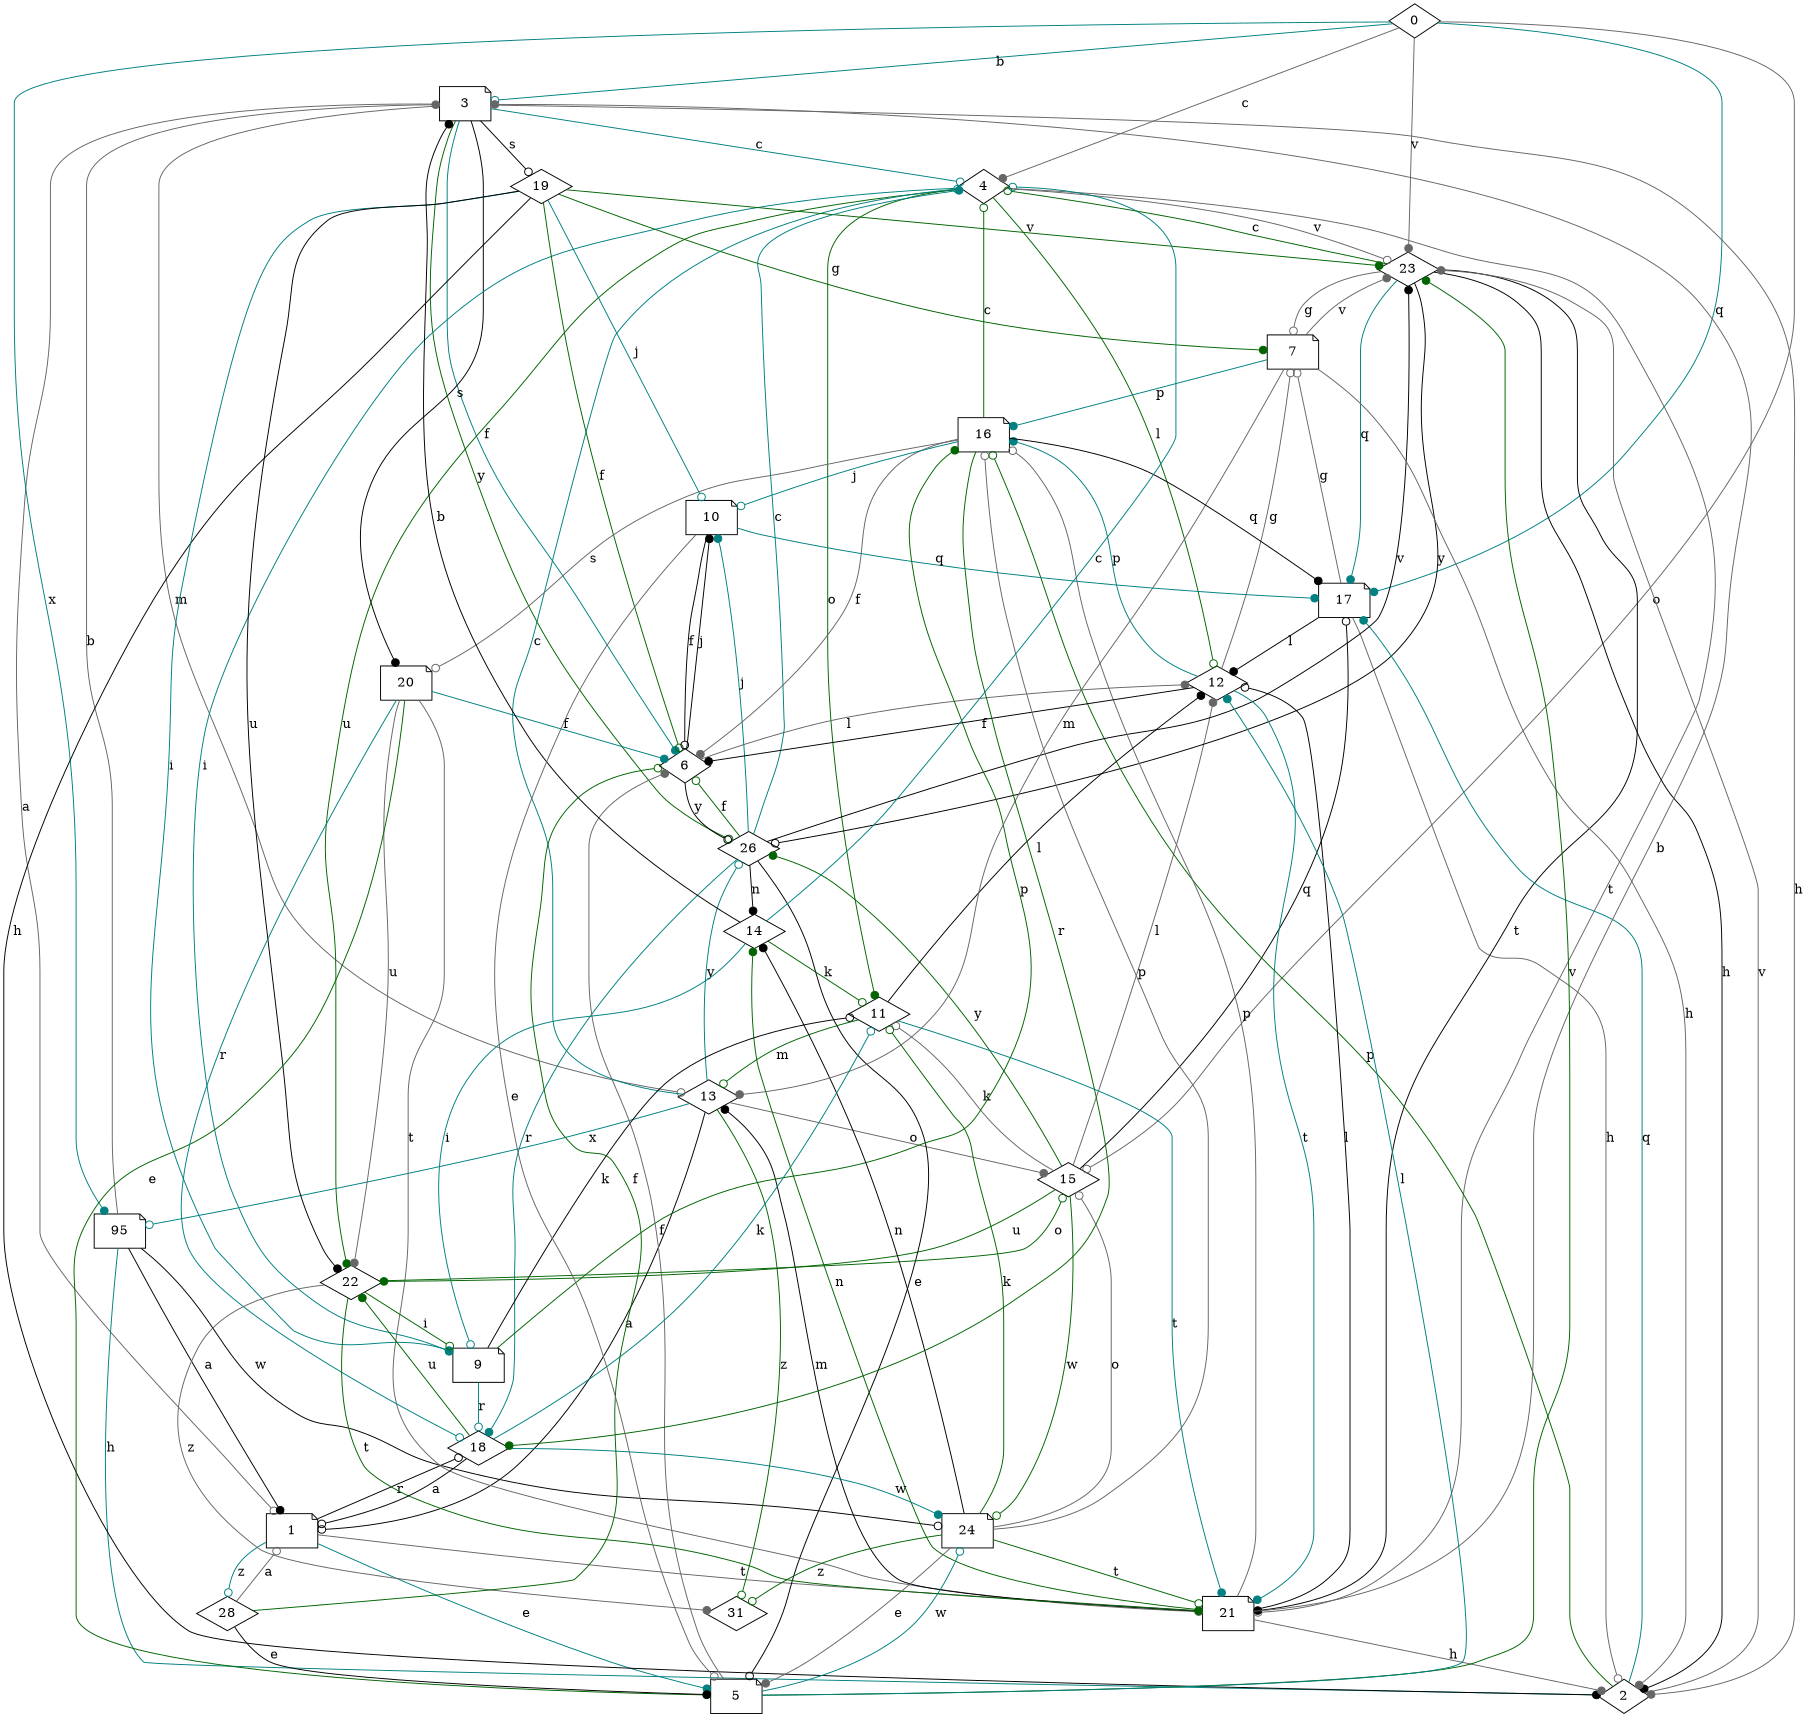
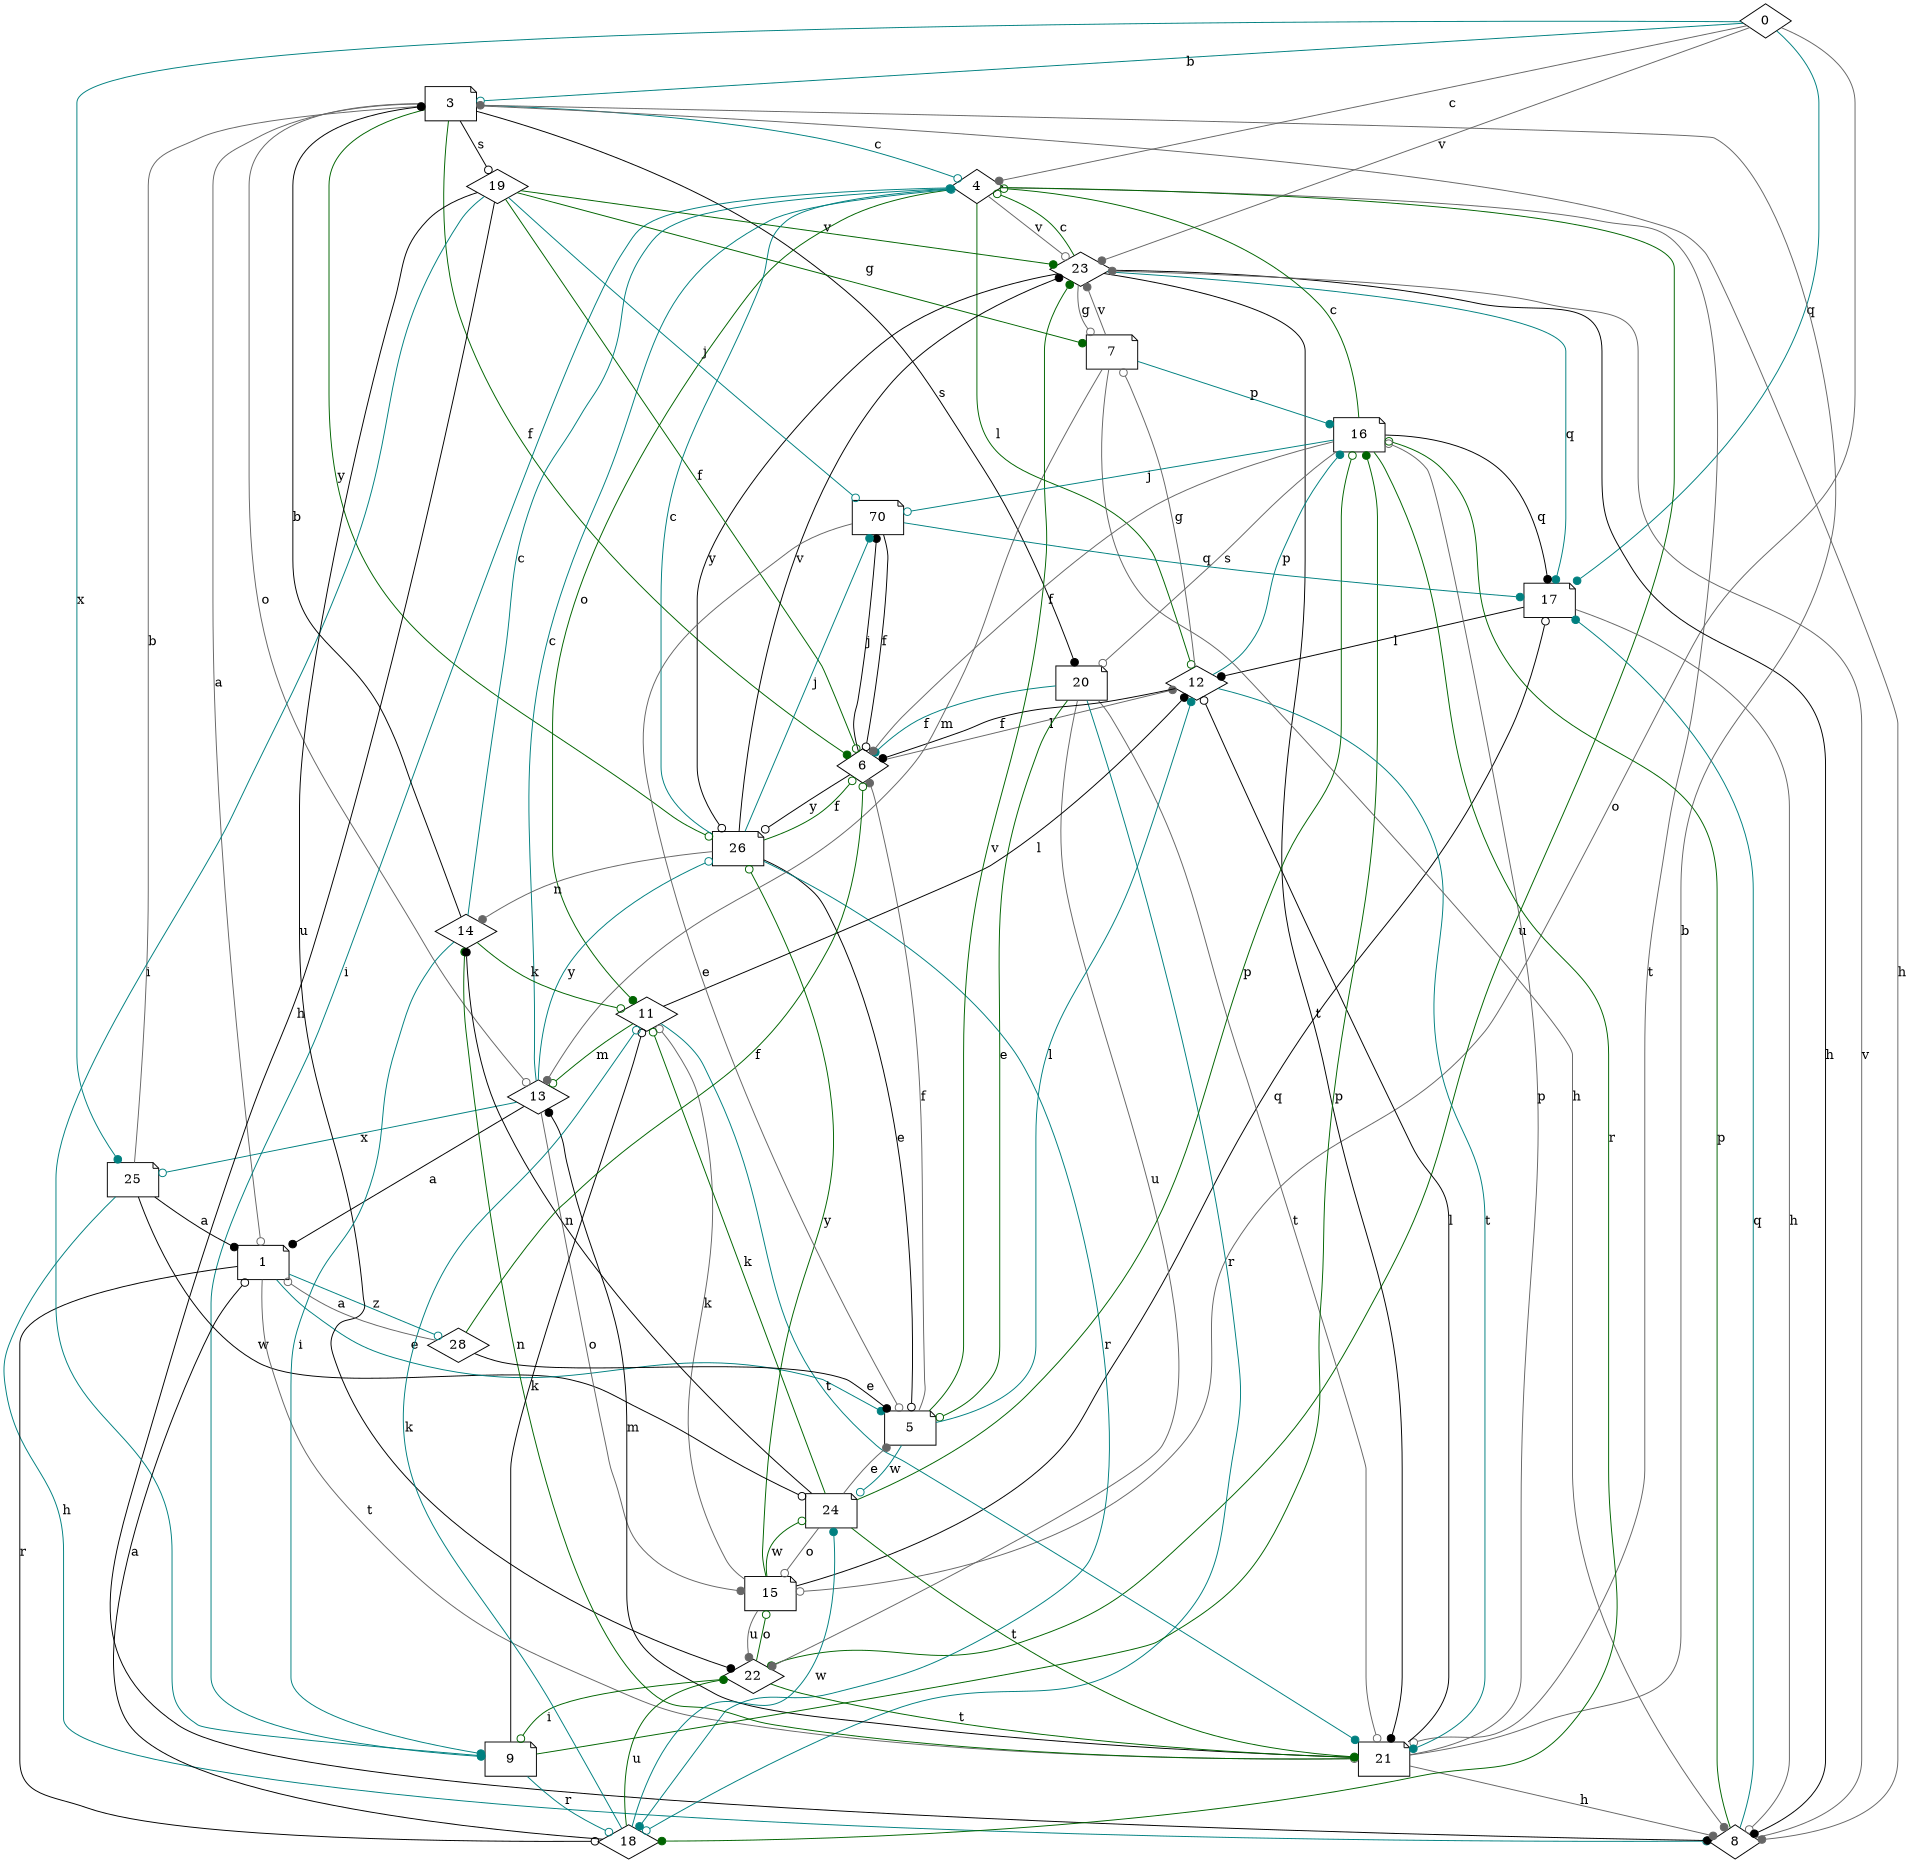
edge "3" -> "6": color teal -> darkgreen
edge "17" -> "7": removed, label "g"
node "10": label "10" -> "70"
edge "3" -> "13": label "m" -> "o"
node "26": shape diamond -> note
edge "26" -> "14": color black -> gray40
edge "15" -> "12": removed, label "l"
edge "15" -> "26": arrowhead dot -> odot
edge "24" -> "16": color gray40 -> darkgreen
edge "14" -> "9": arrowhead odot -> dot
node "15": shape diamond -> note
node "95": label "95" -> "25"
edge "15" -> "22": color darkgreen -> gray40
edge "13" -> "1": arrowhead odot -> dot
node "31": removed
node "2": label "2" -> "8"
